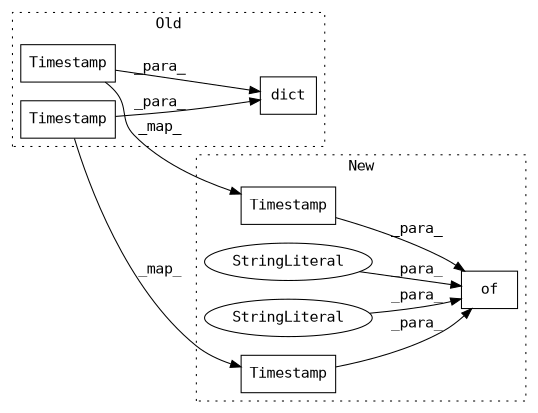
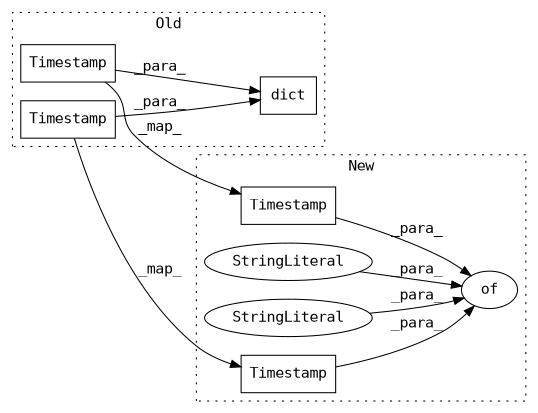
node "of": shape box -> ellipse
